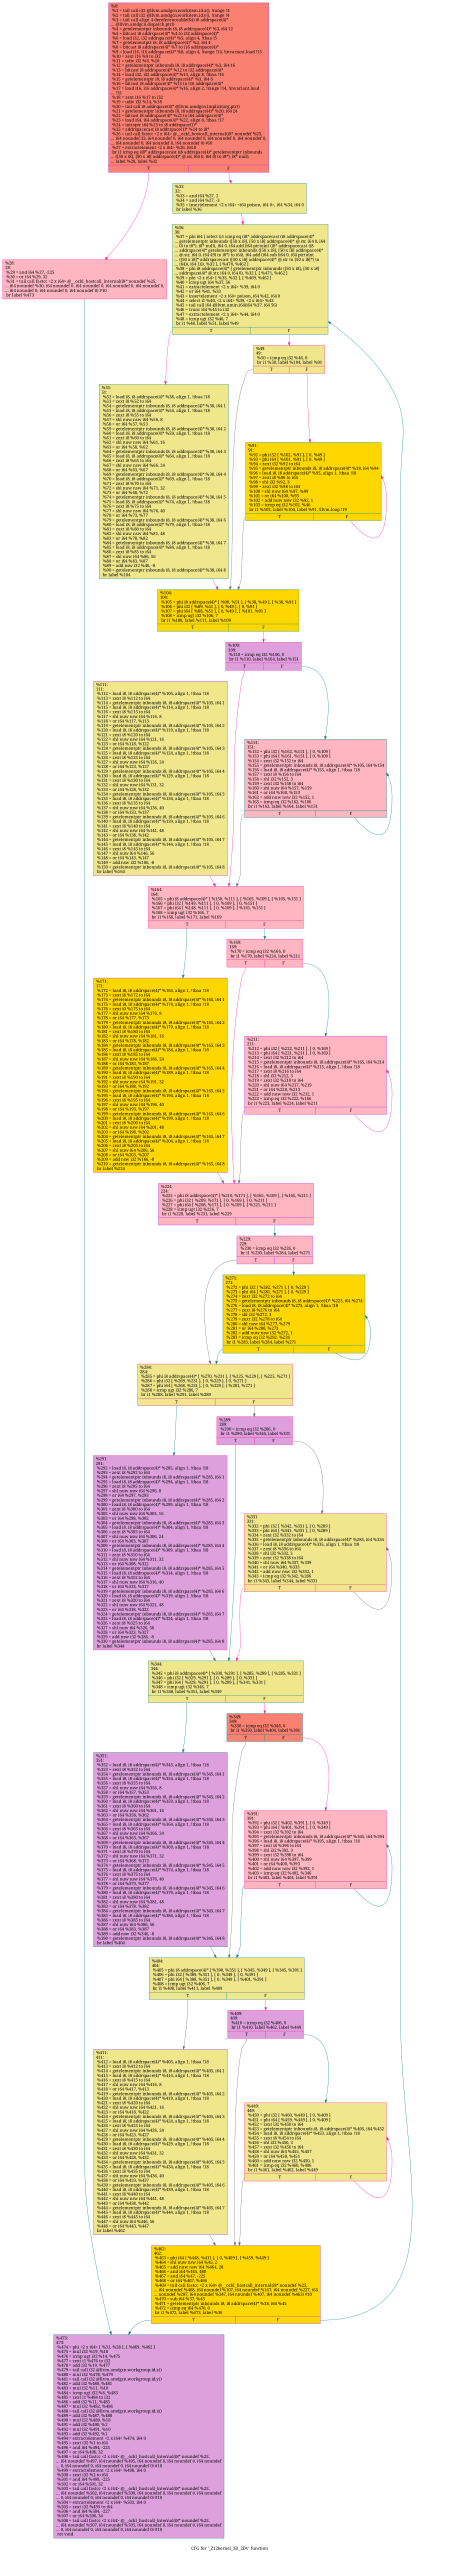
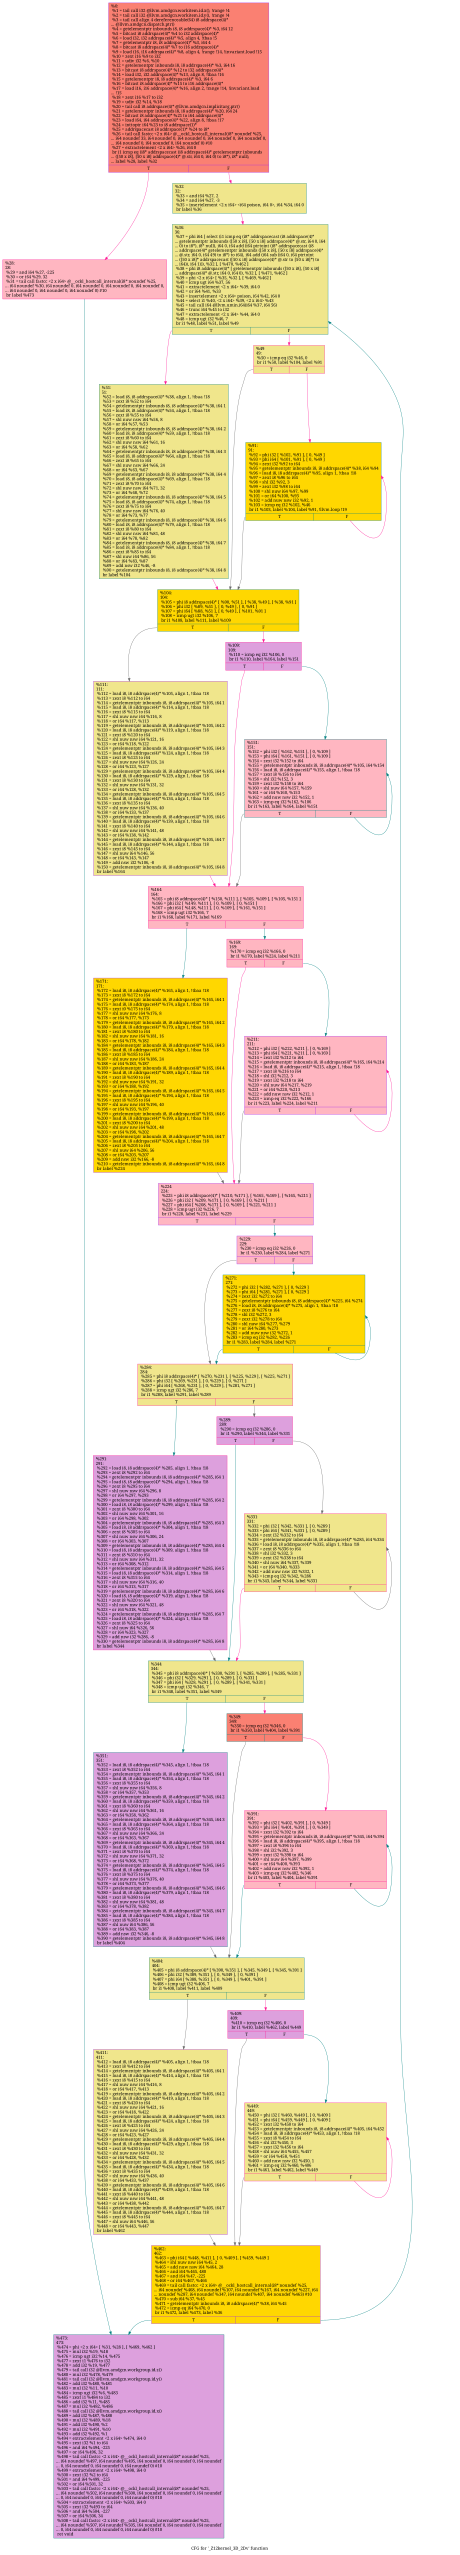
edge "%104:" -> "%111:": added
